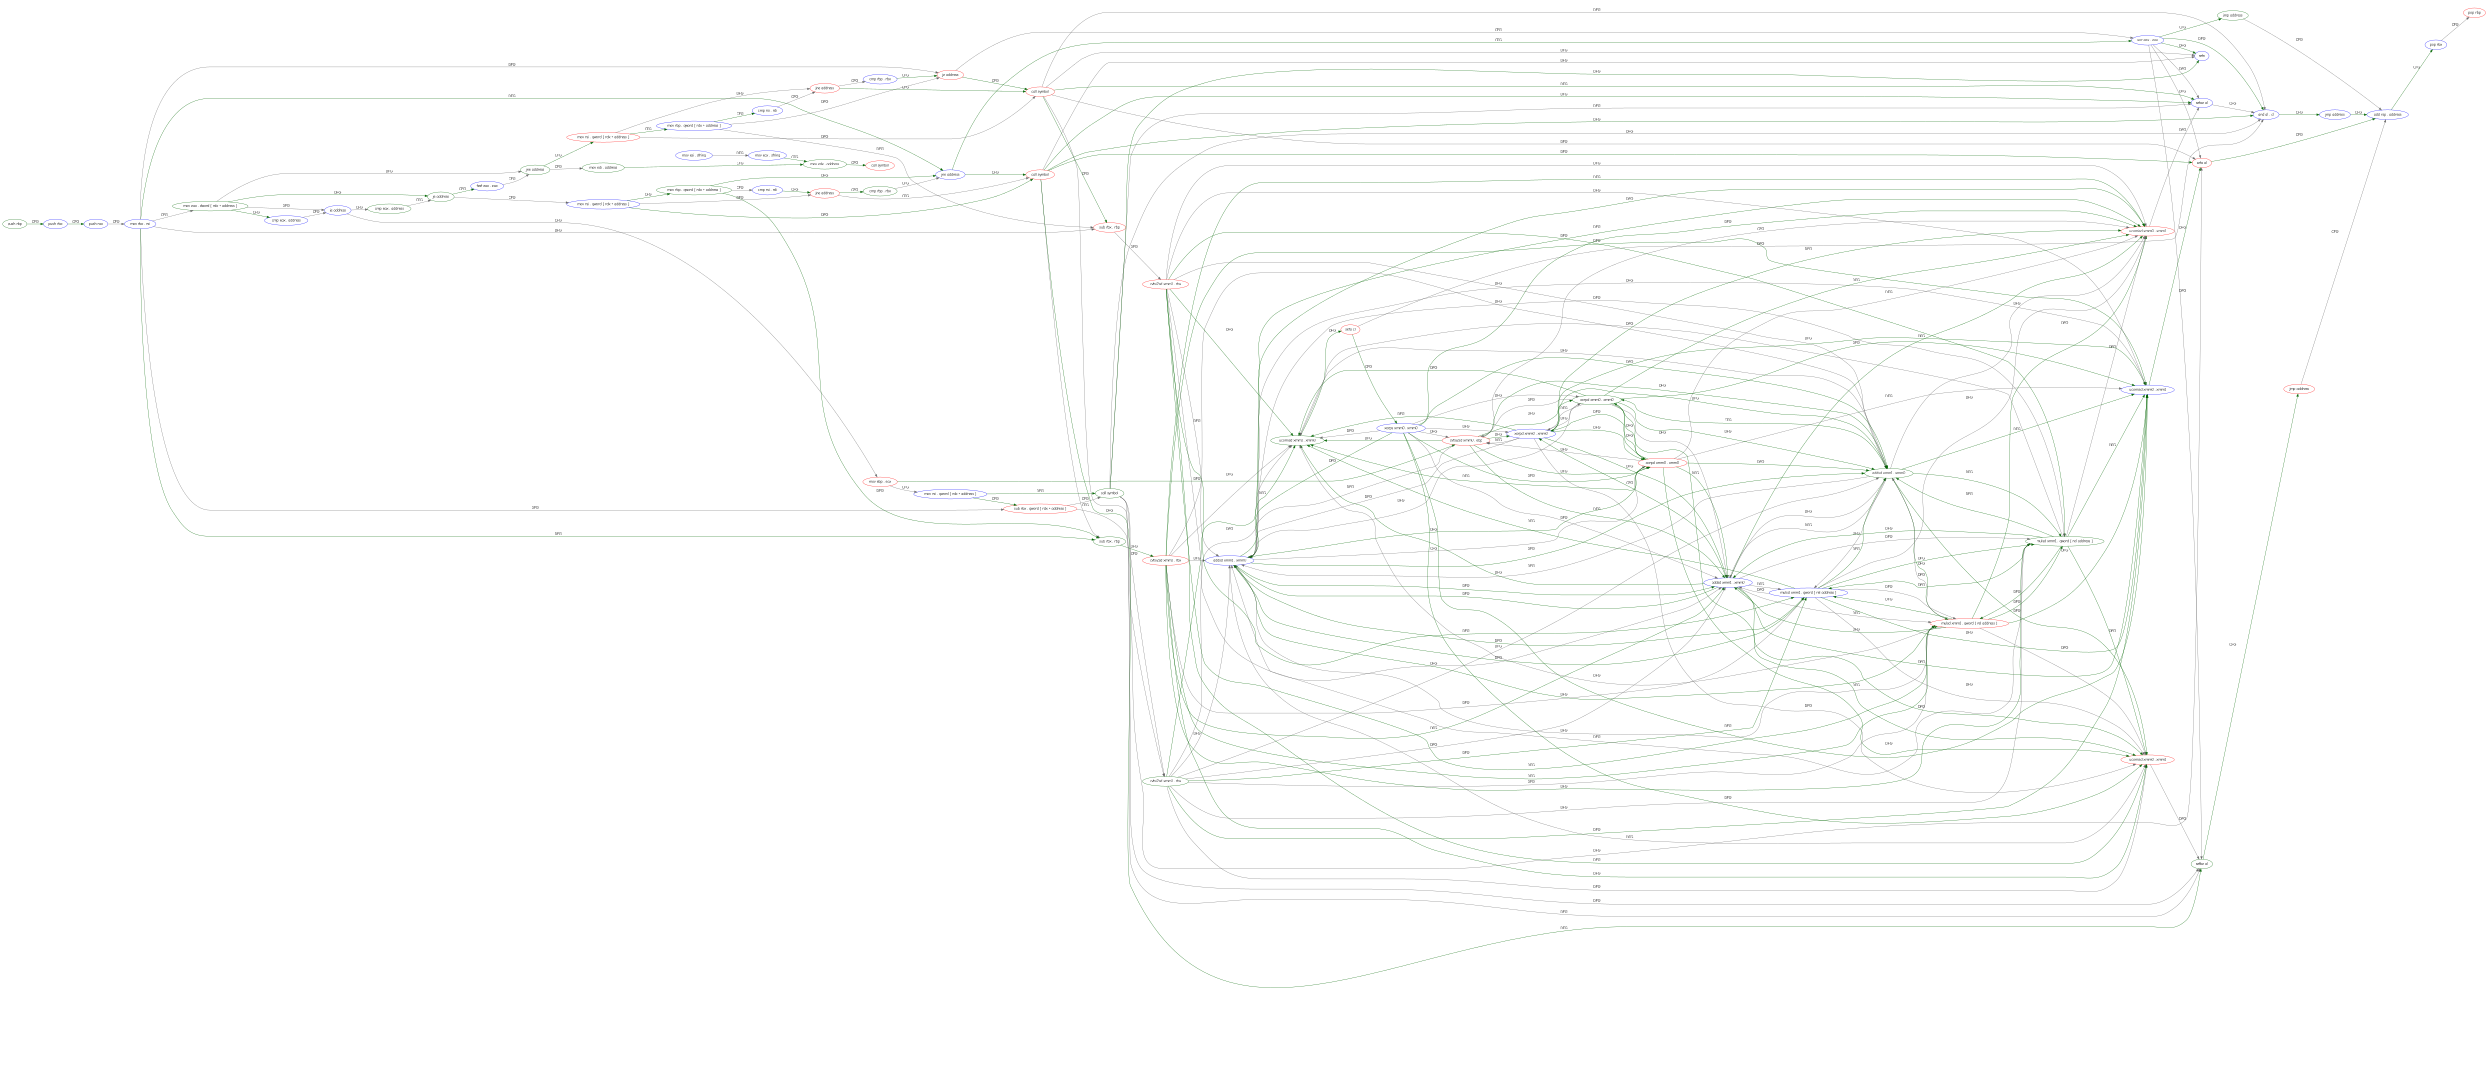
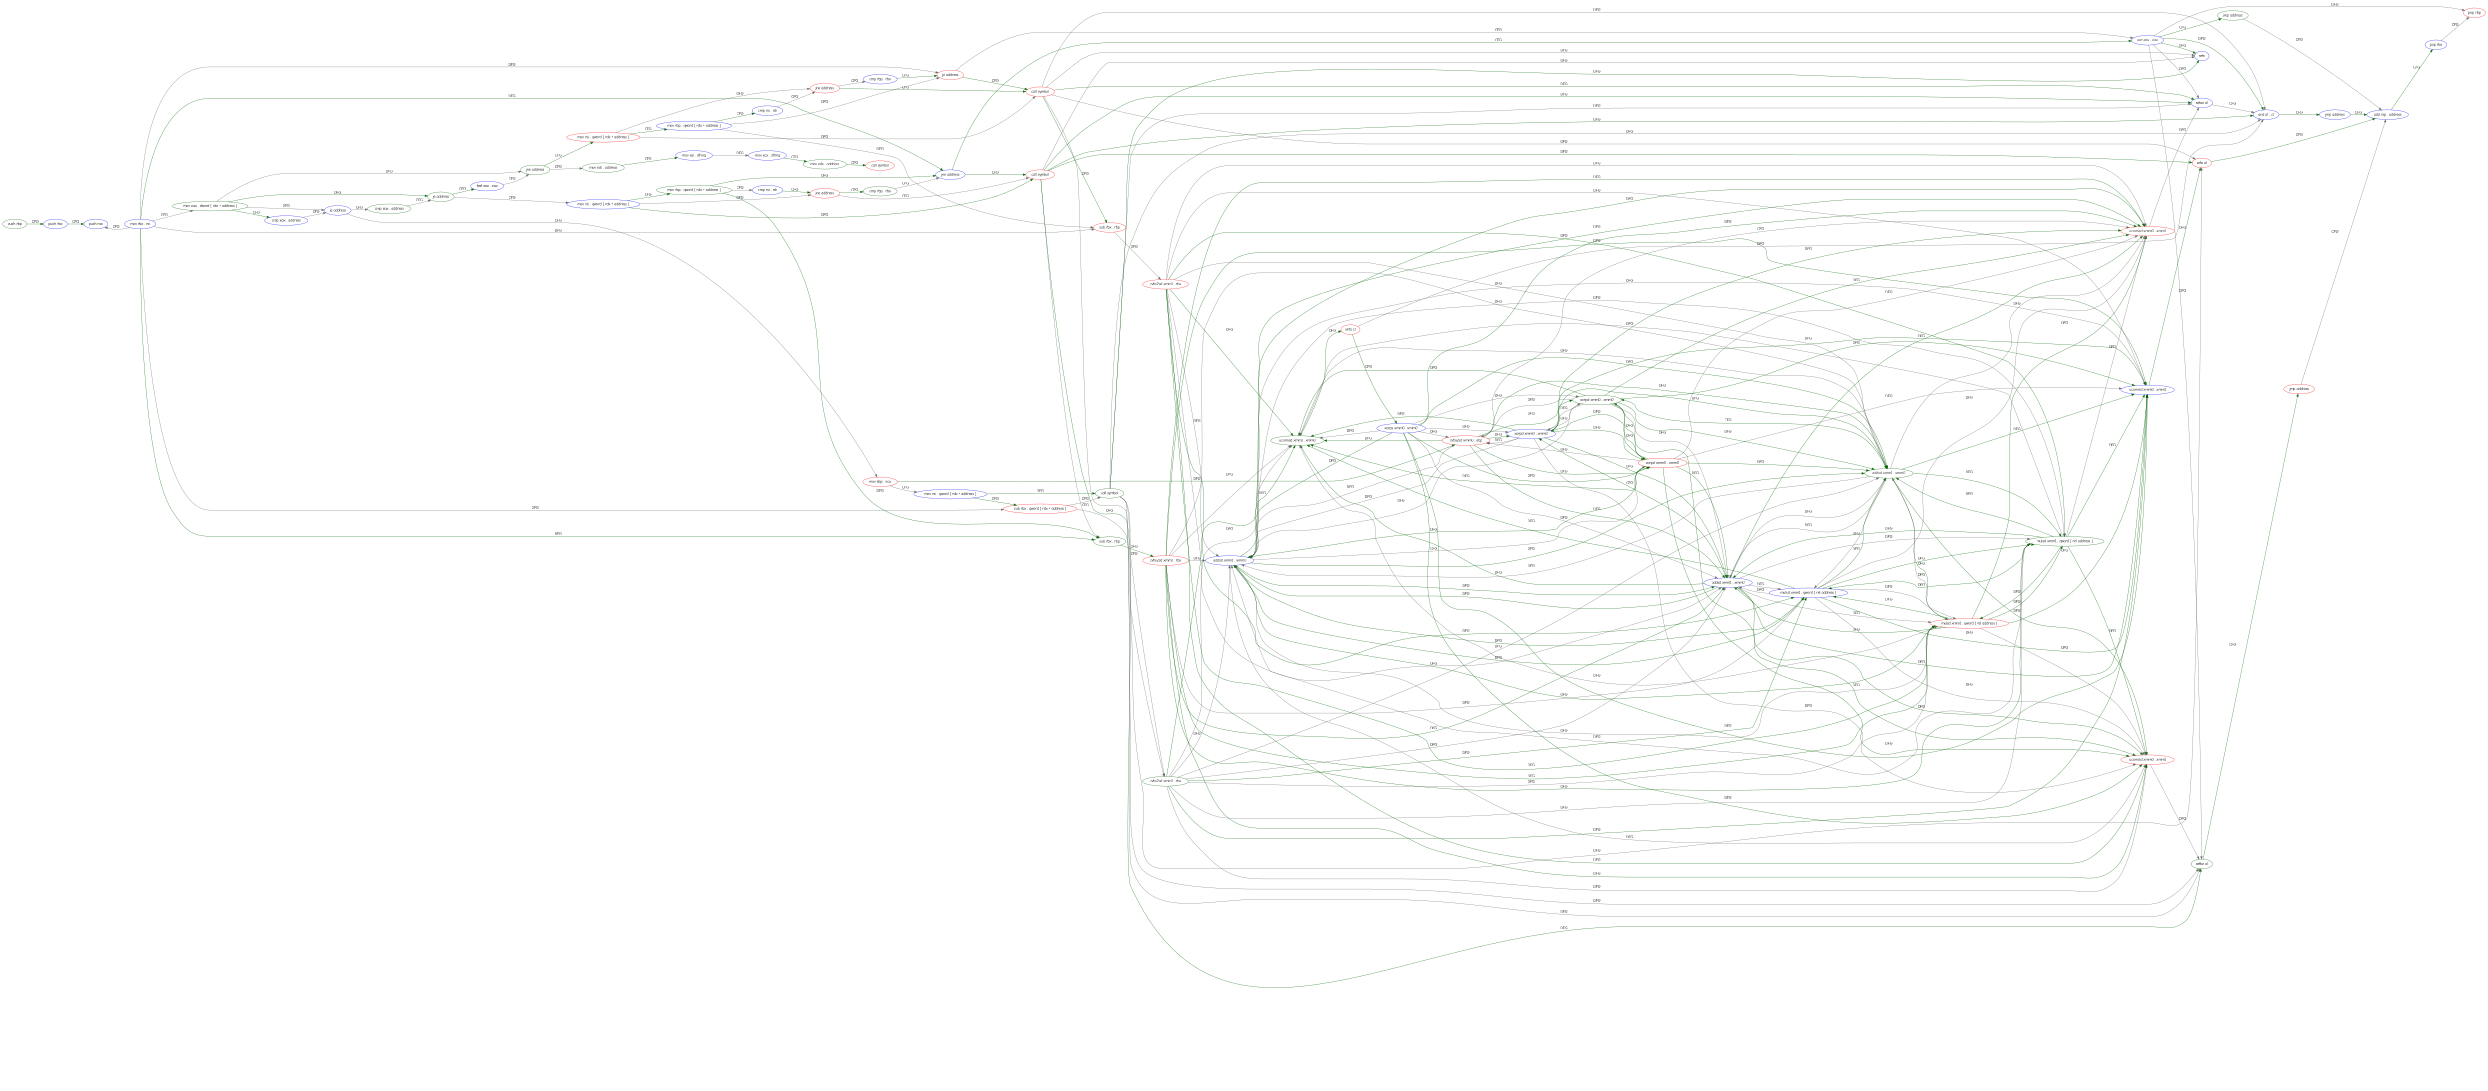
edge "xor eax , eax" -> "seta al": now "xor eax , eax" -> "pop rbp"
edge "mov edi , address" -> "mov edx , address": now "mov edi , address" -> "mov esi , string"
edge "push rax" -> "mov rbx , rsi": reversed
